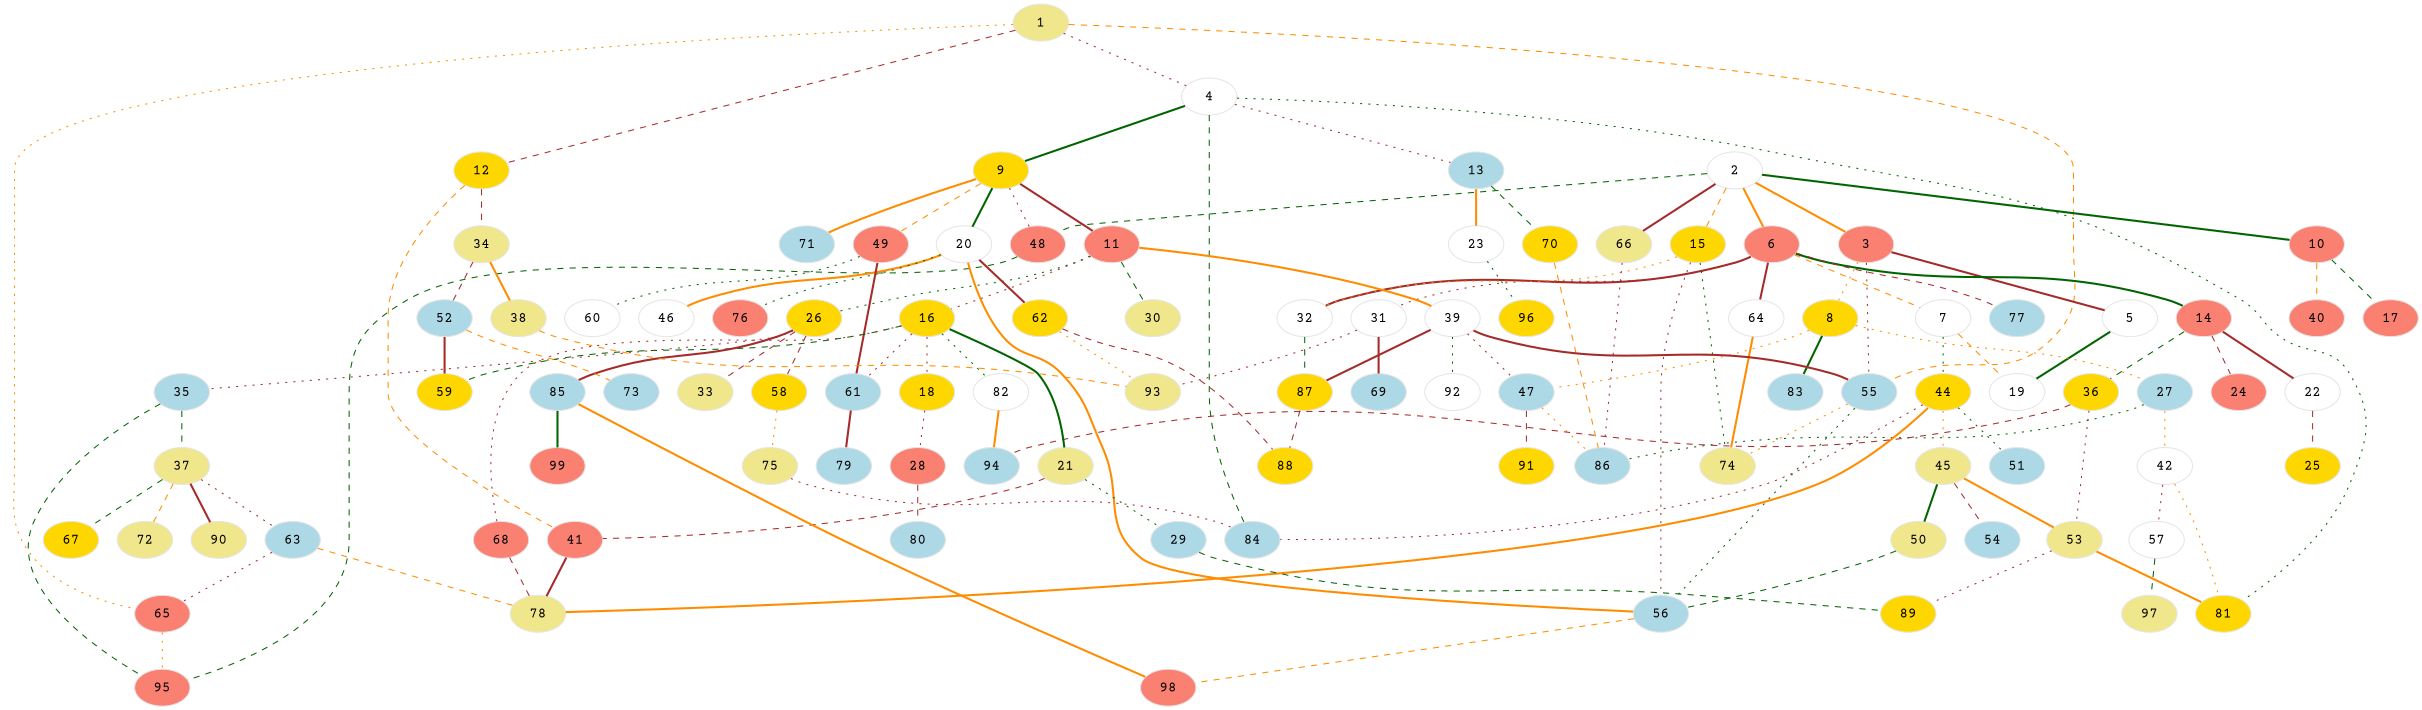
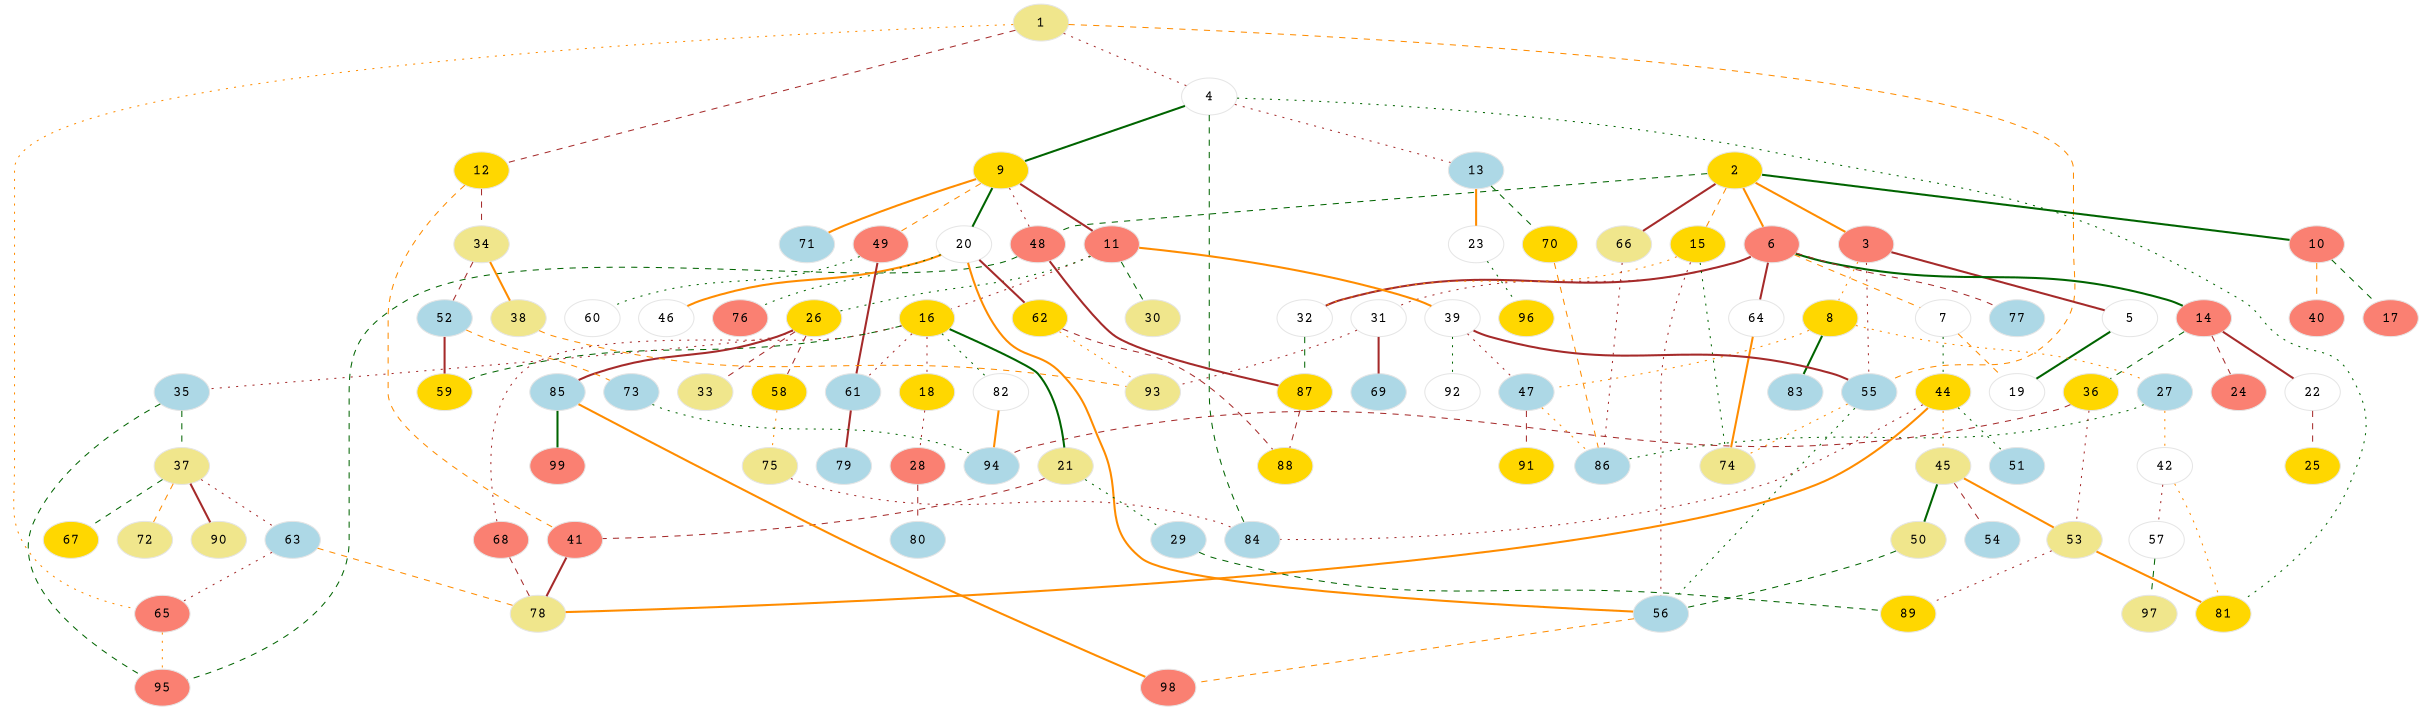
node "2": fillcolor white -> gold
edge "39" -- "87": now "48" -- "87"
edge "73" -- "94": added
